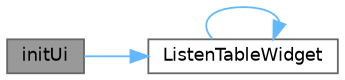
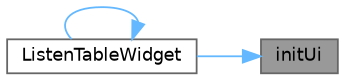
edge "initUi" -> "ListenTableWidget": reversed
